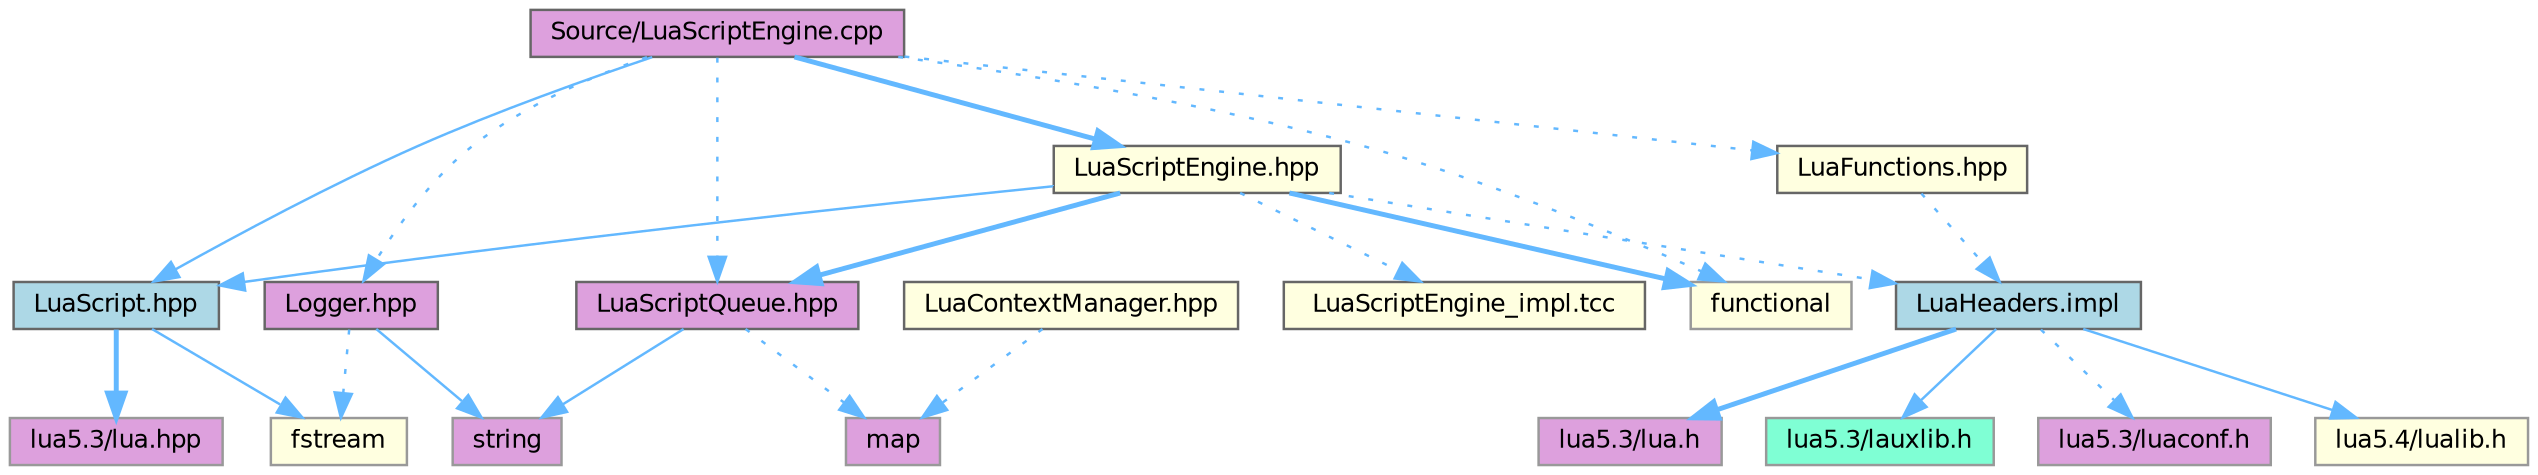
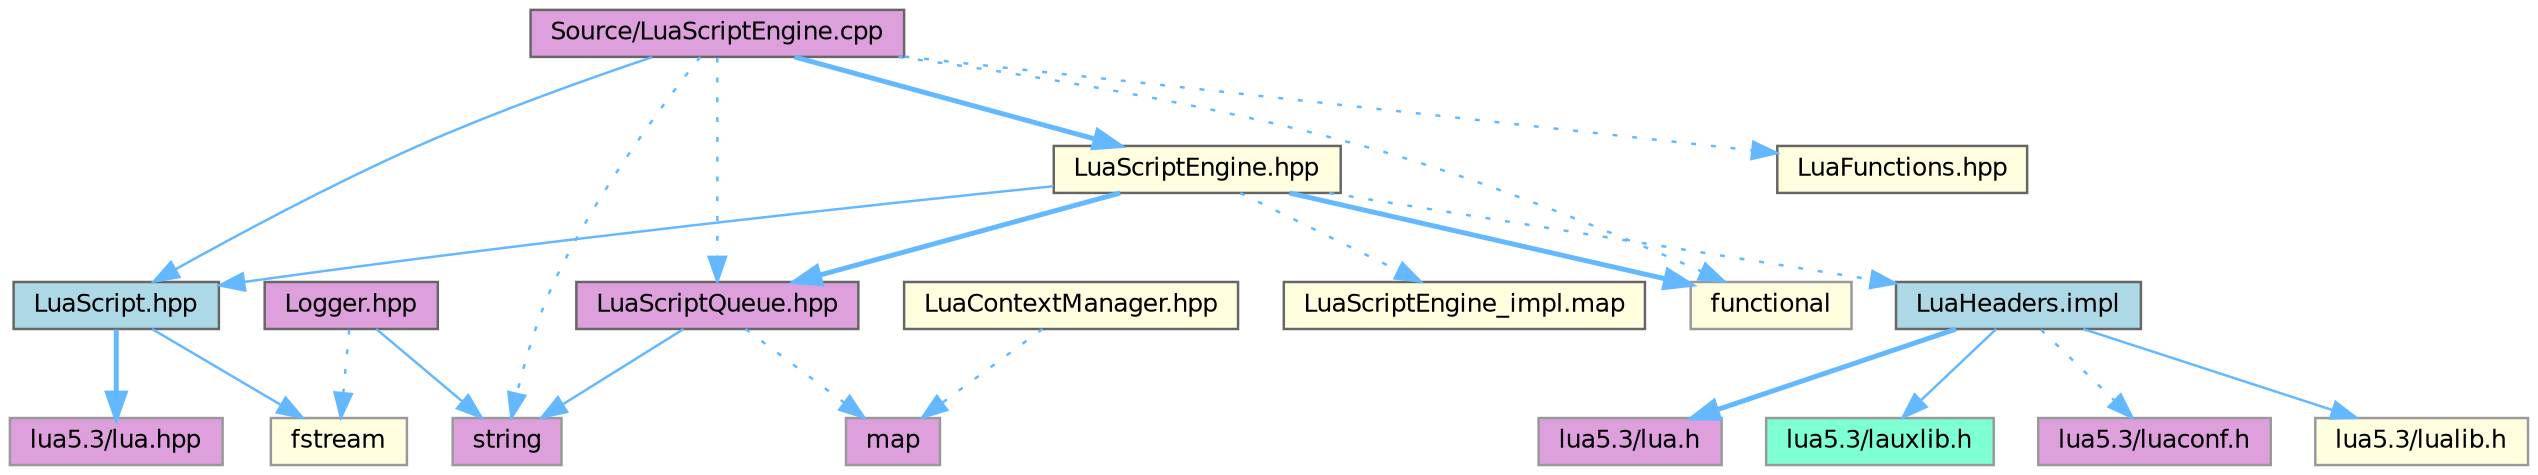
edge "Source/LuaScriptEngine.cpp" -> "Logger.hpp": now "Source/LuaScriptEngine.cpp" -> "string"
edge "LuaFunctions.hpp" -> "LuaHeaders.impl": removed
node "LuaScriptEngine_impl.tcc": label "LuaScriptEngine_impl.tcc" -> "LuaScriptEngine_impl.map"
node "lua5.4/lualib.h": label "lua5.4/lualib.h" -> "lua5.3/lualib.h"
